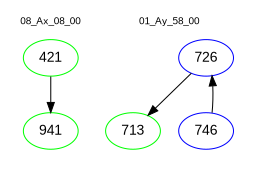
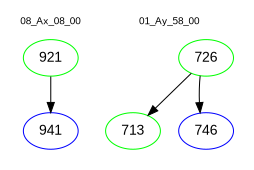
node "421": label "421" -> "921"
node "726": color blue -> green
edge "746" -> "726": reversed
node "941": color green -> blue
